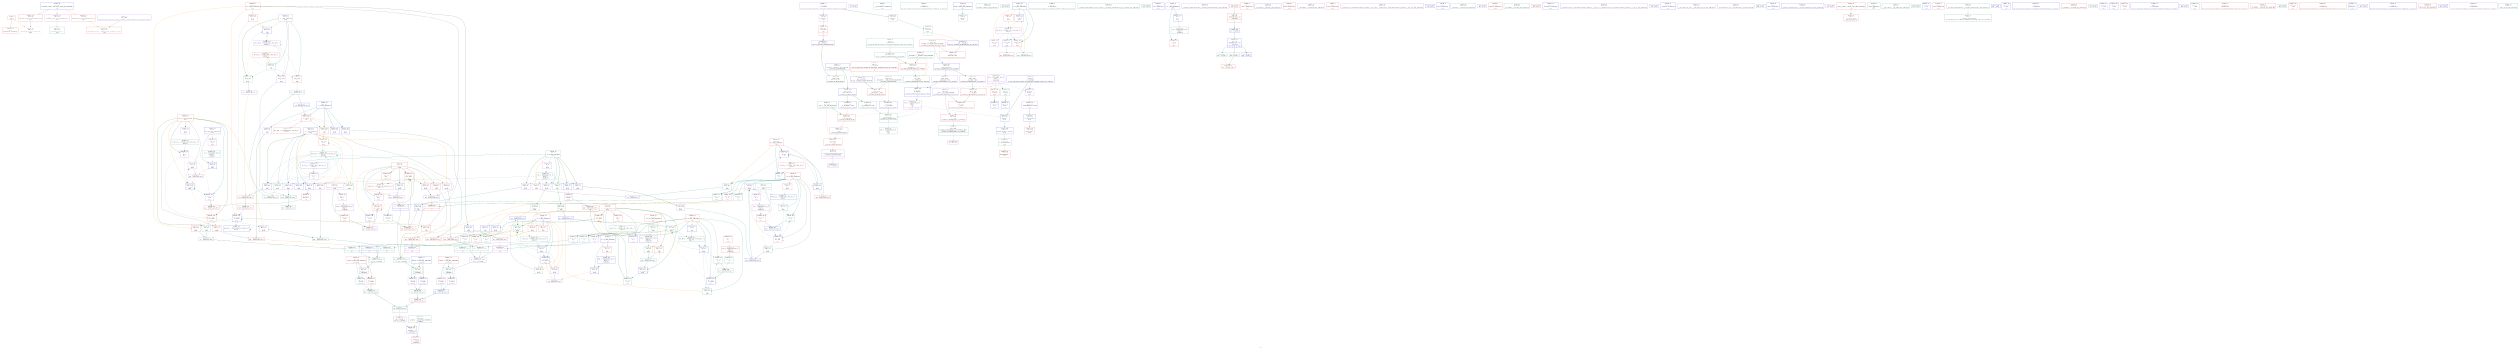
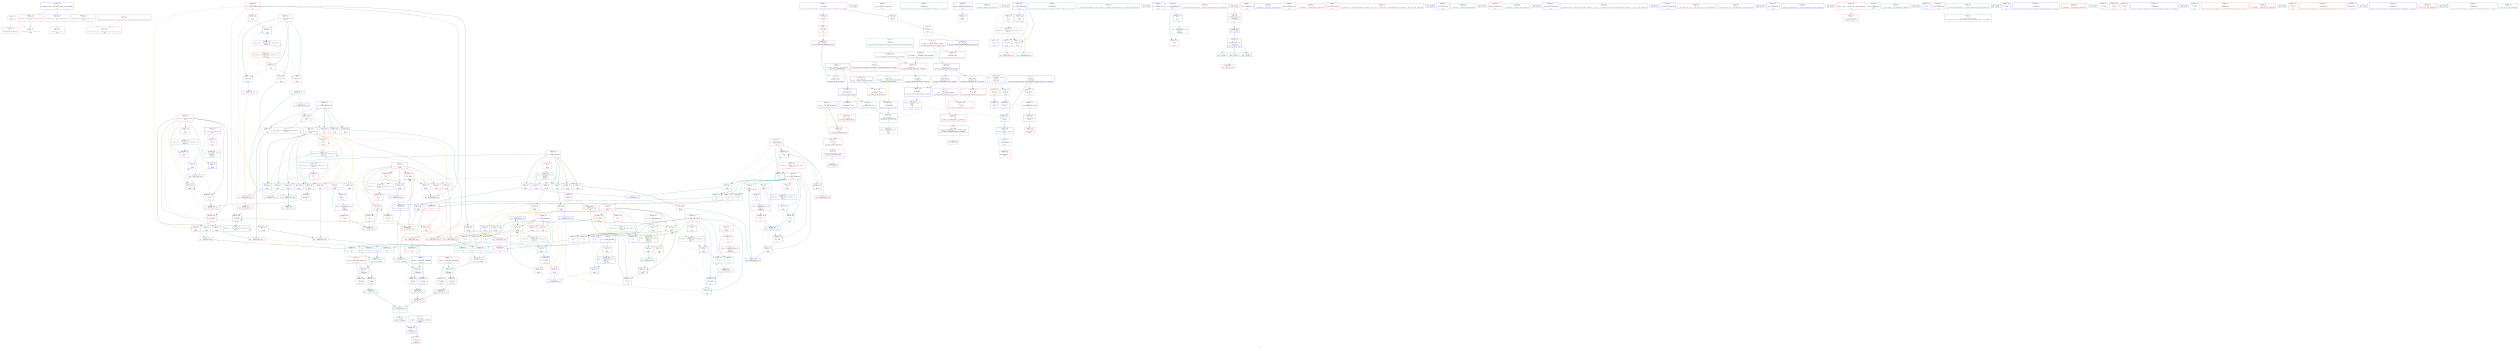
edge "NodeID: 73" -> "NodeID: 202": now "NodeID: 73" -> "NodeID: 259"
node "NodeID: 36": added
